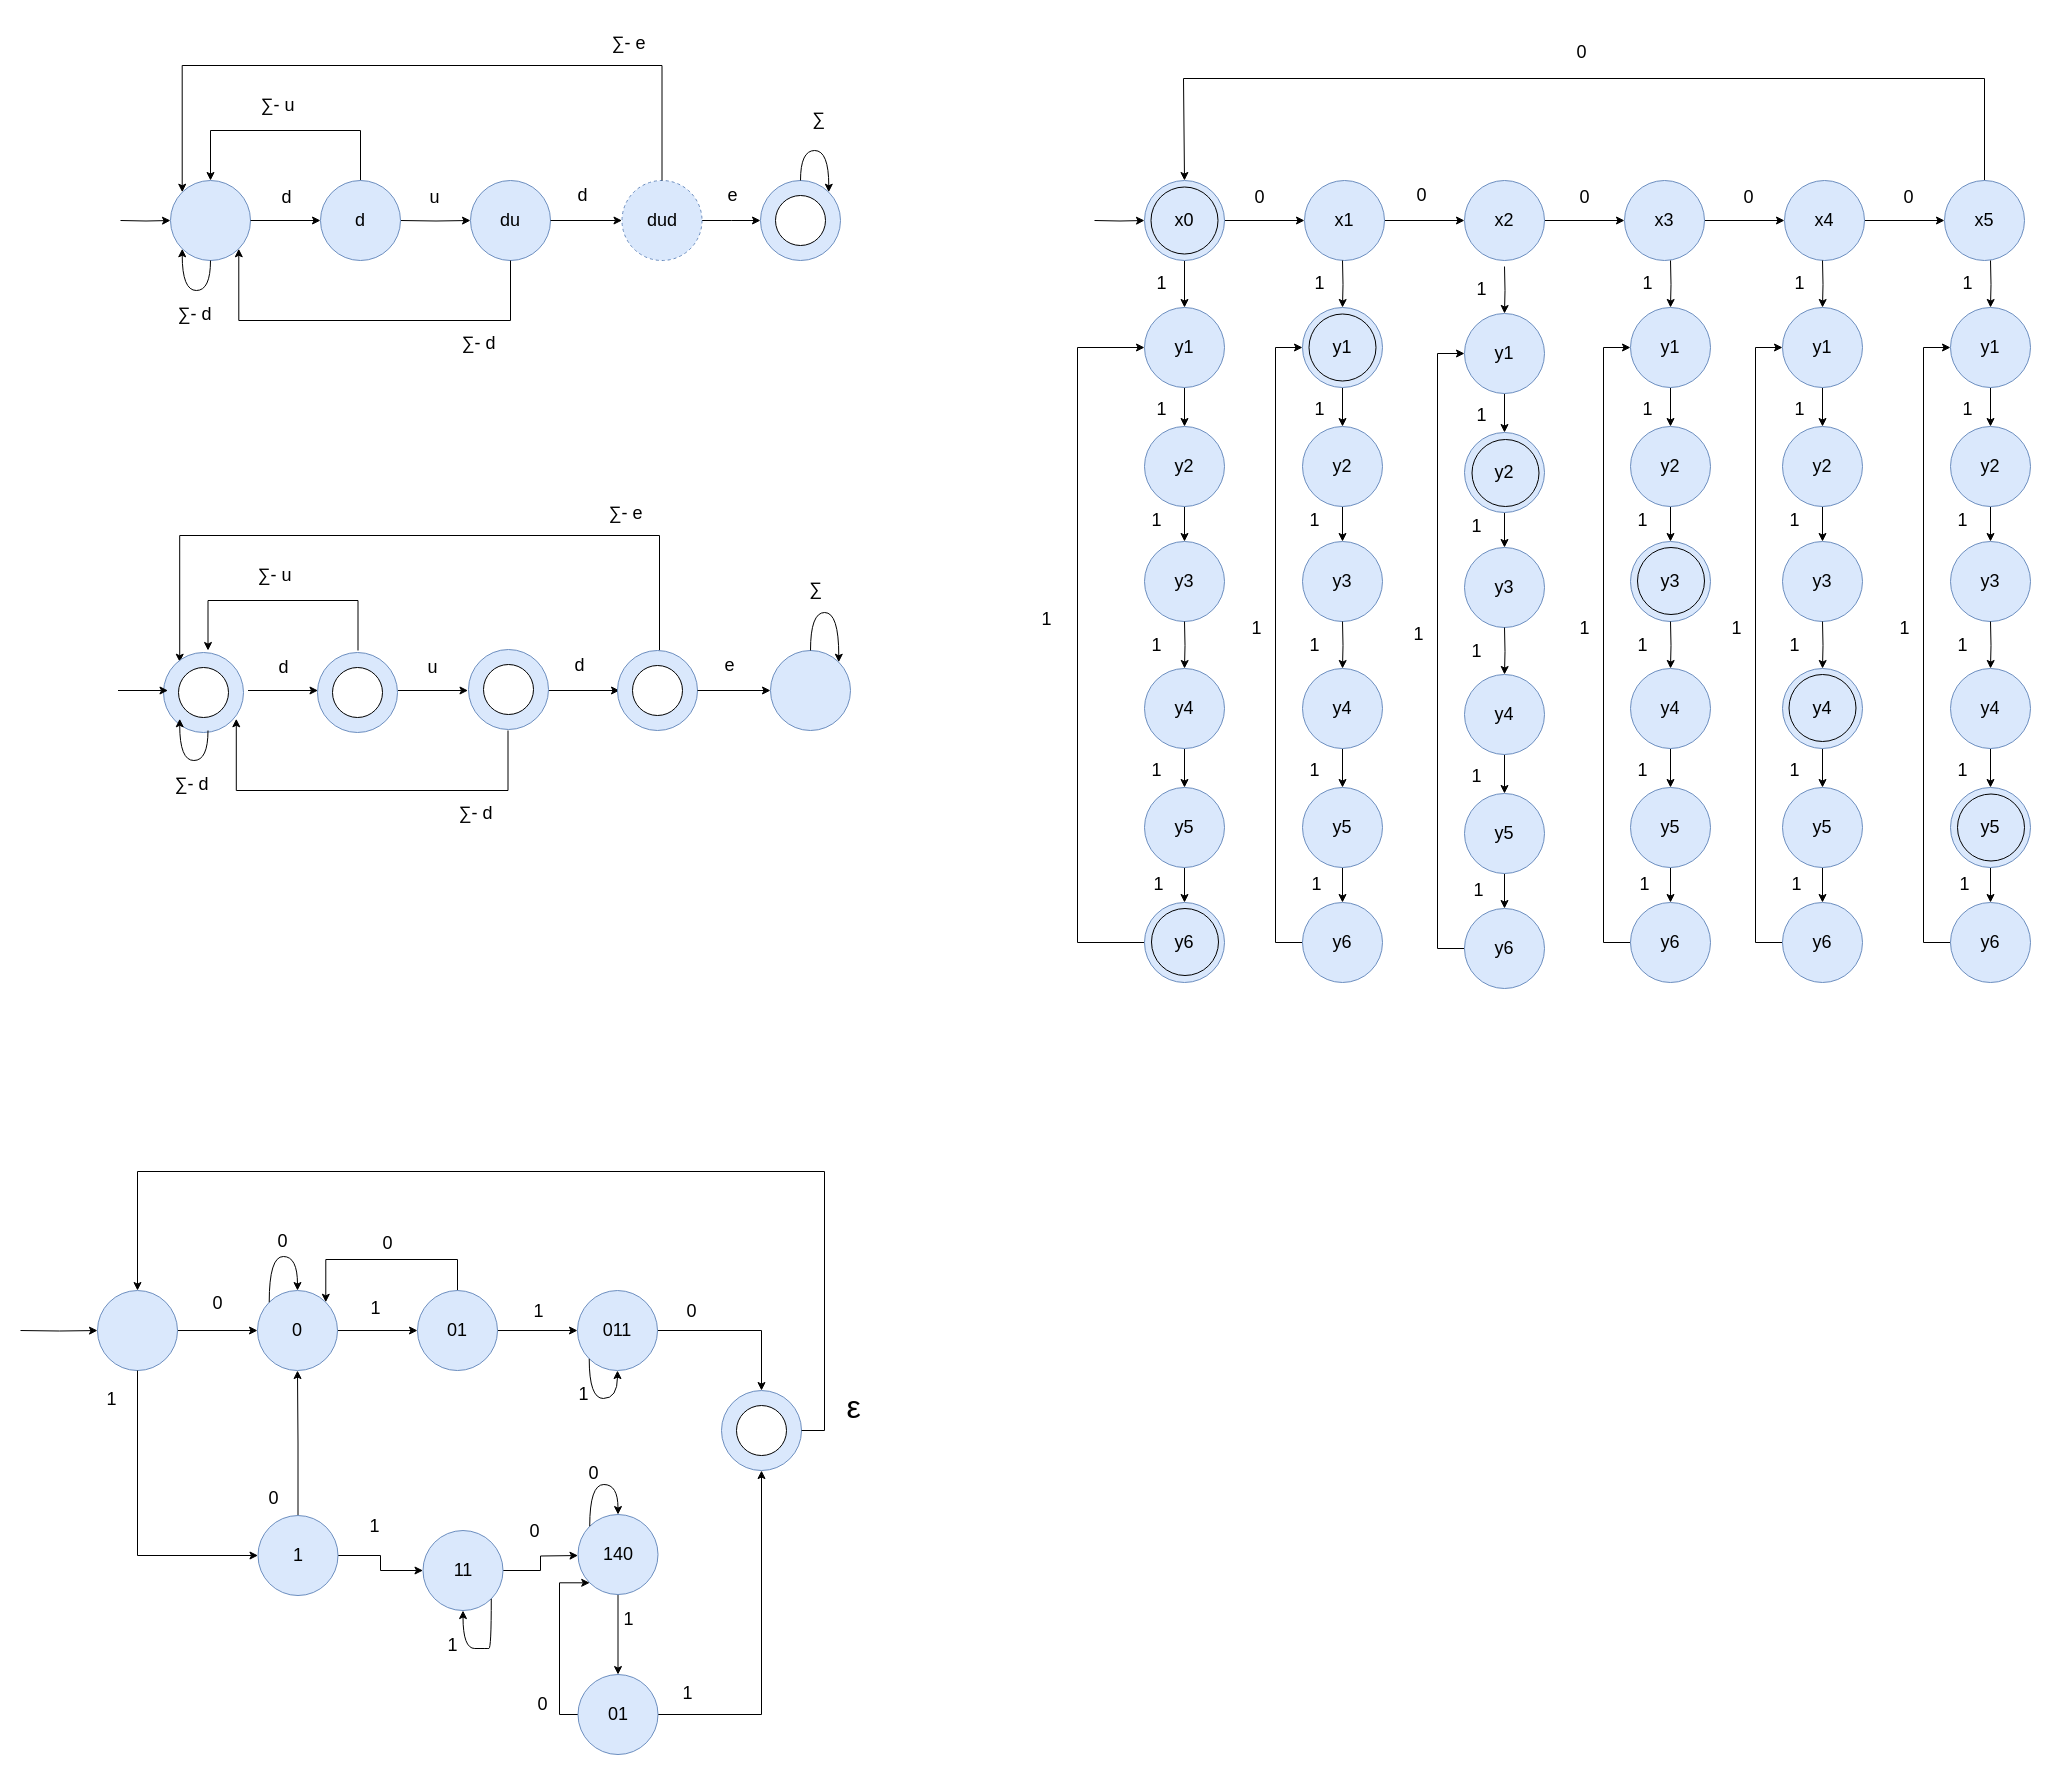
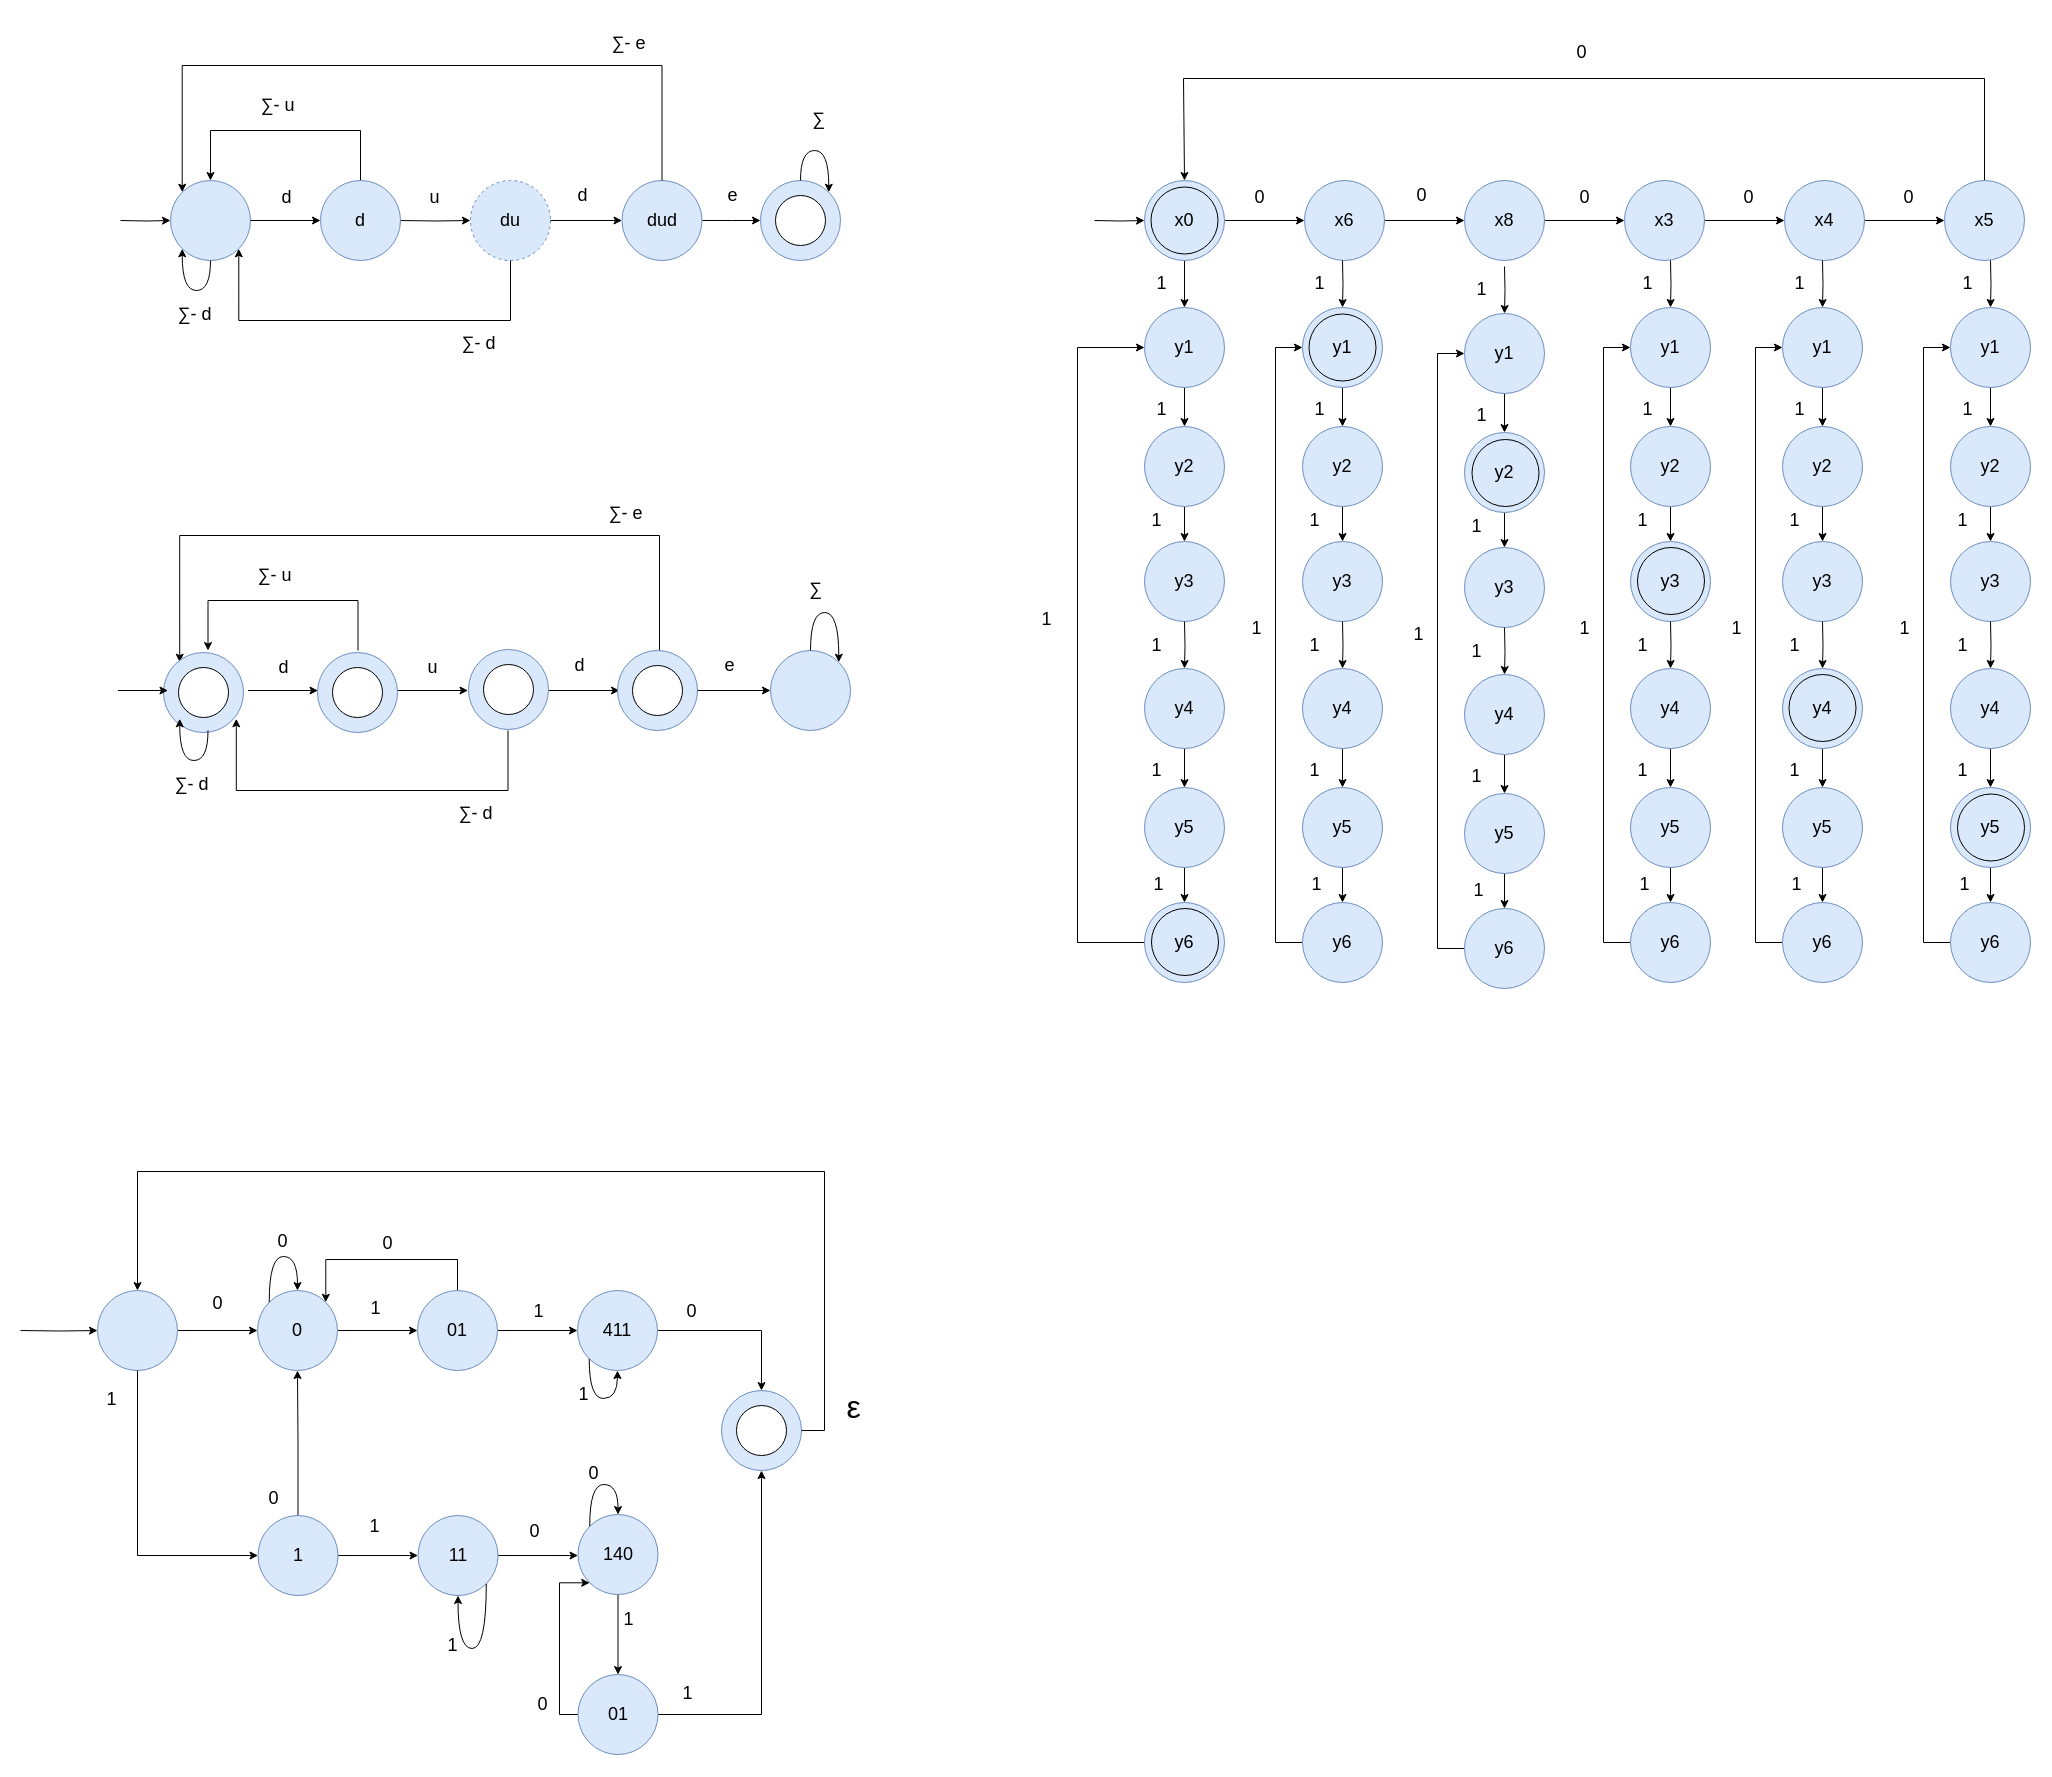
node "du": style solid -> dashed
node "dud": style dashed -> solid
node "x1": label "x1" -> "x6"
node "x2": label "x2" -> "x8"
node "011": label "011" -> "411"
node "11": moved (463, 1571) -> (458, 1556)
